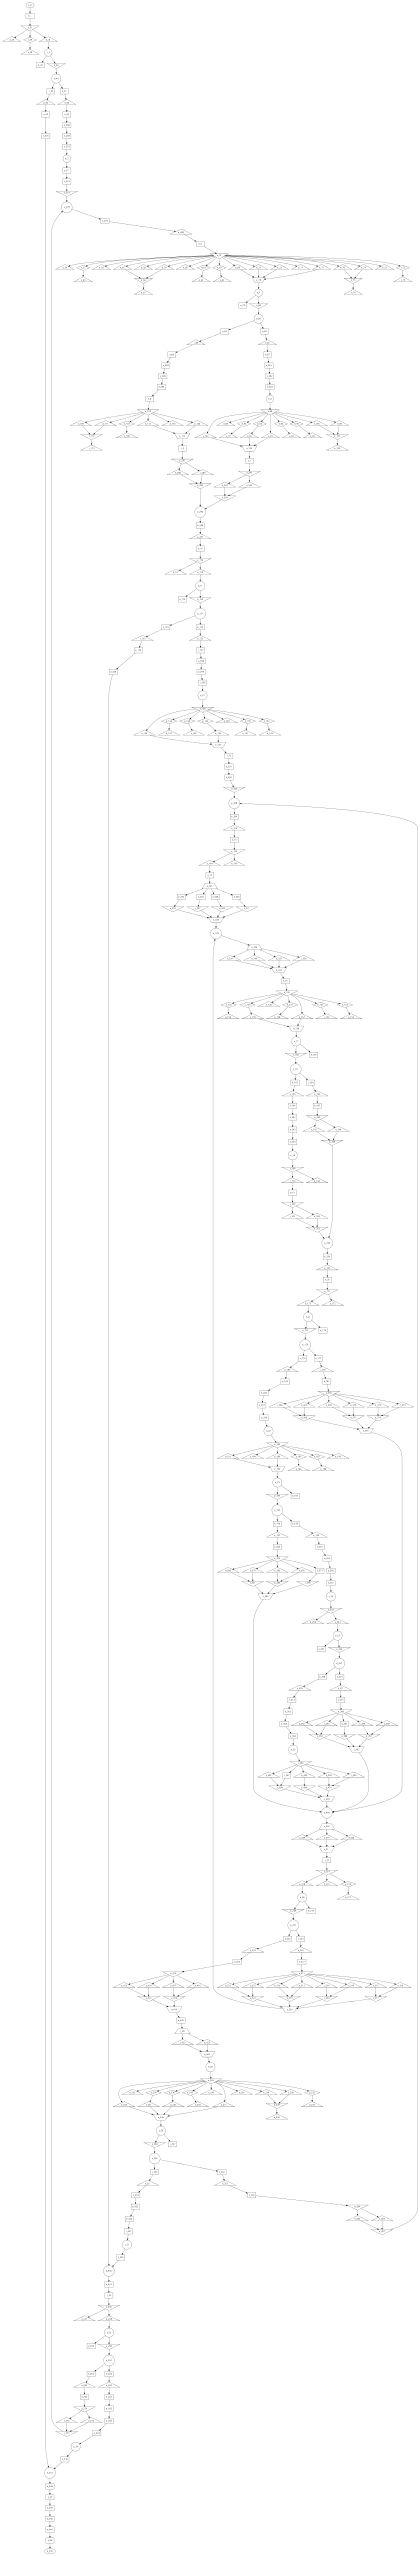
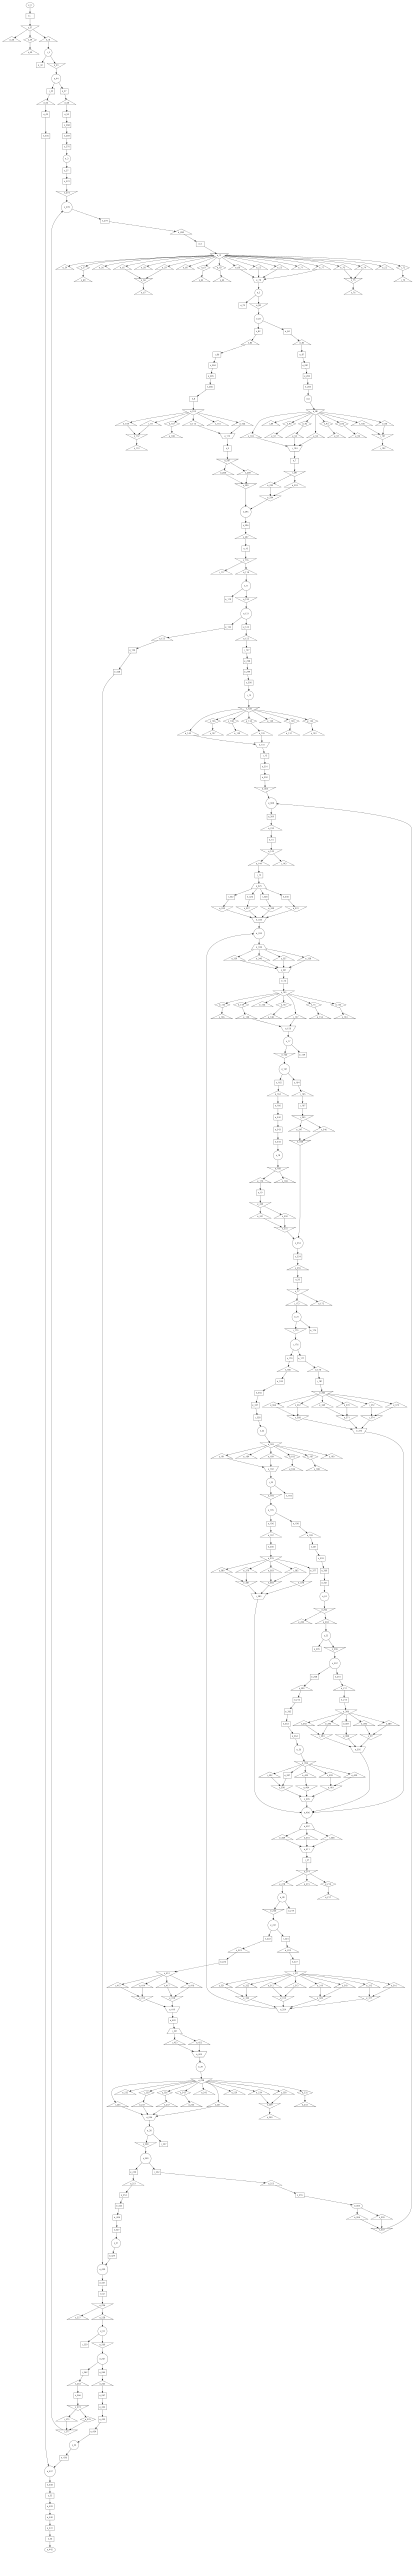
node "e_304": shape invtriangle -> ellipse
node "e_276": shape triangle -> diamond
